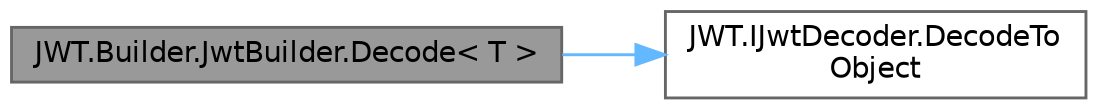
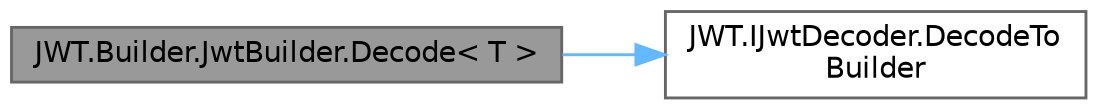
node "JWT.IJwtDecoder.DecodeTo Object": label "JWT.IJwtDecoder.DecodeTo Object" -> "JWT.IJwtDecoder.DecodeTo Builder"
